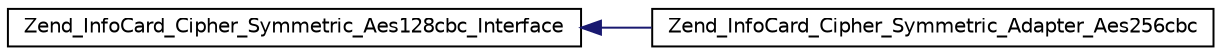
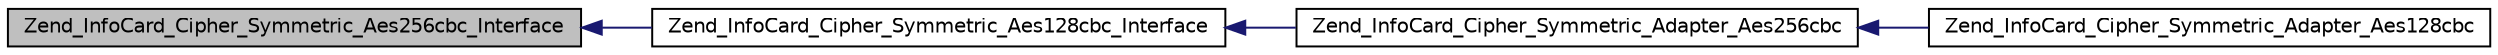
node "Zend_InfoCard_Cipher_Symmetric_Aes256cbc_Interface": added
node "Zend_InfoCard_Cipher_Symmetric_Adapter_Aes128cbc": added
